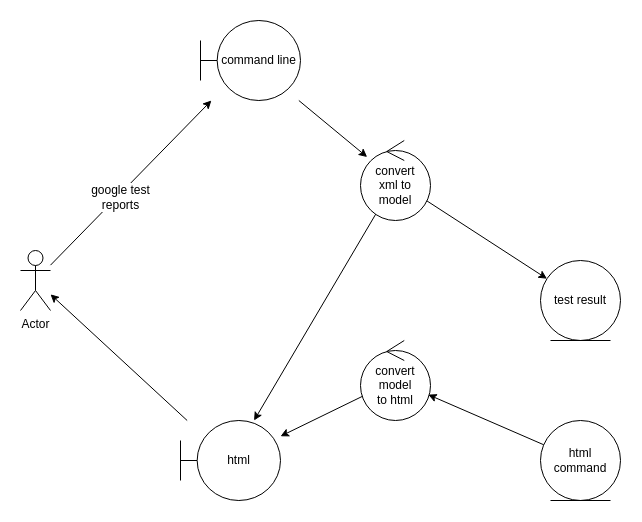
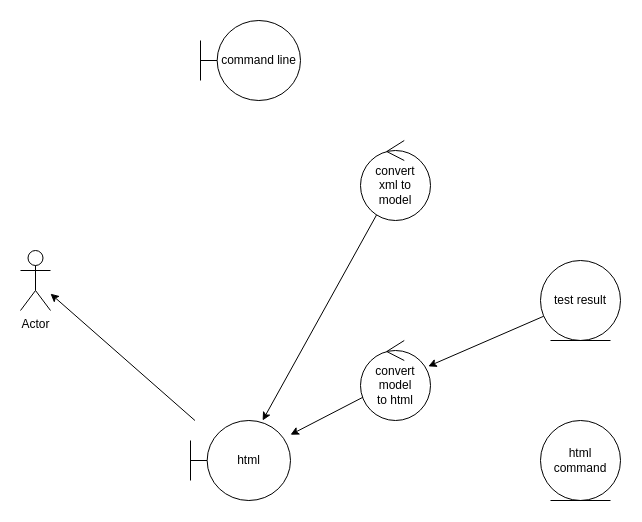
edge "command line" -> "convert xml to model": removed
edge "Actor" -> "command line": removed, label "google test reports"
edge "convert xml to model" -> "test result": removed
edge "test result" -> "convert model to html": added
edge "html command" -> "convert model to html": removed
node "html": moved (231, 461) -> (241, 461)
